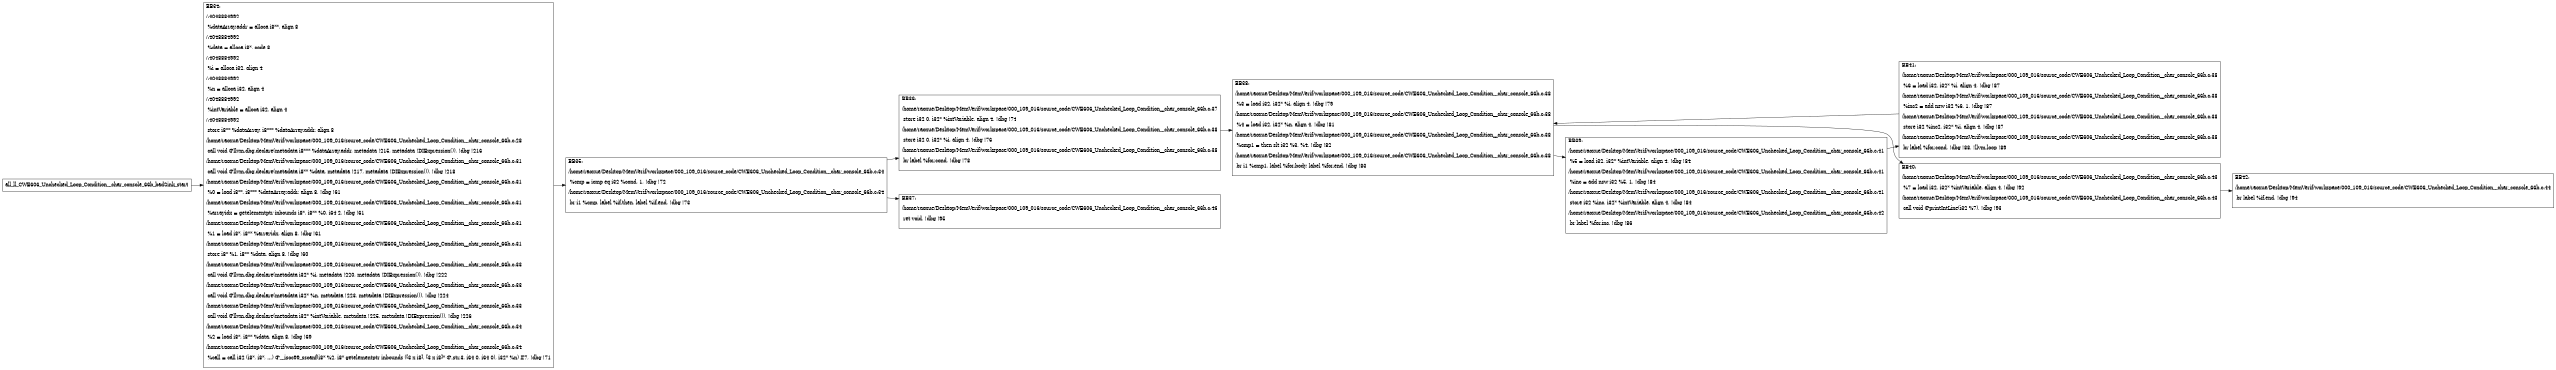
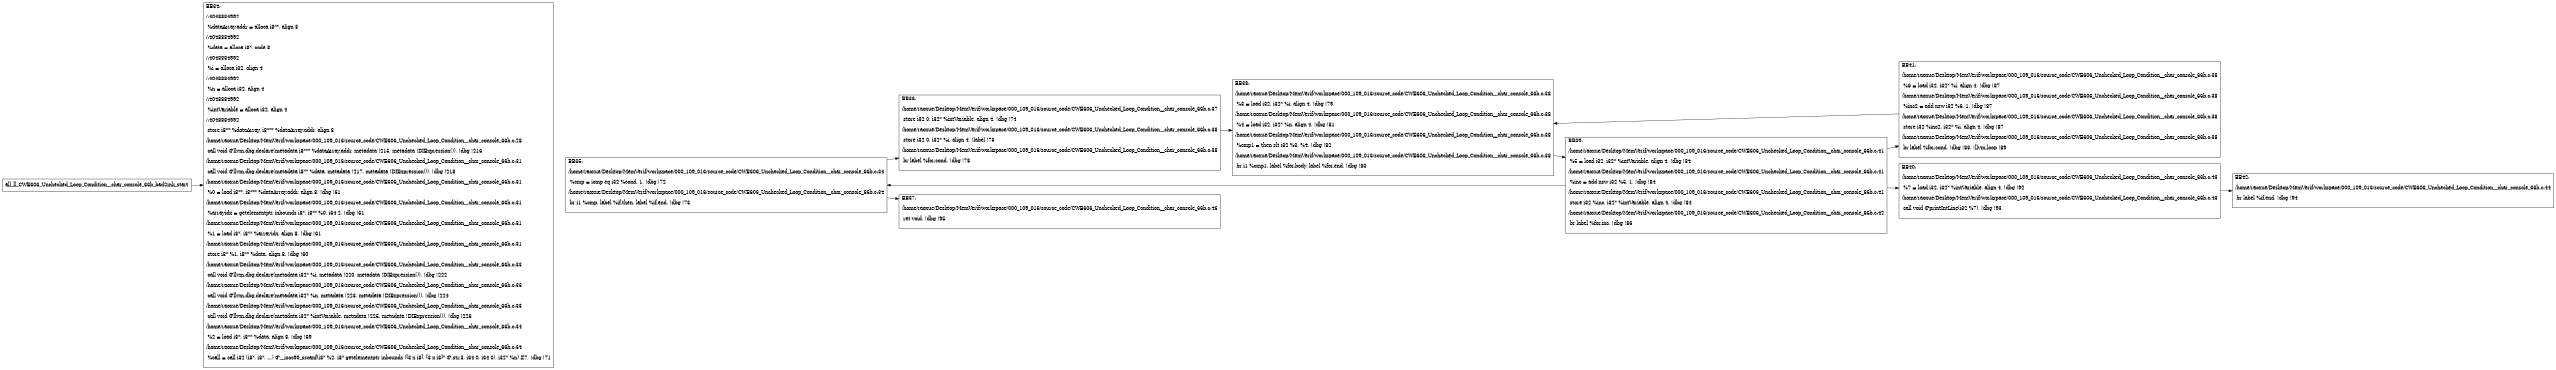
edge "BB38:" -> "BB40:": now "BB39:" -> "BB40:"
node "BB36:": text "store i32 0, i32* %i, align 4, !dbg !76" -> "store i32 0, i32* %i, align 4, !label !76"
edge "BB34:" -> "BB35:": now "BB39:" -> "BB35:"
